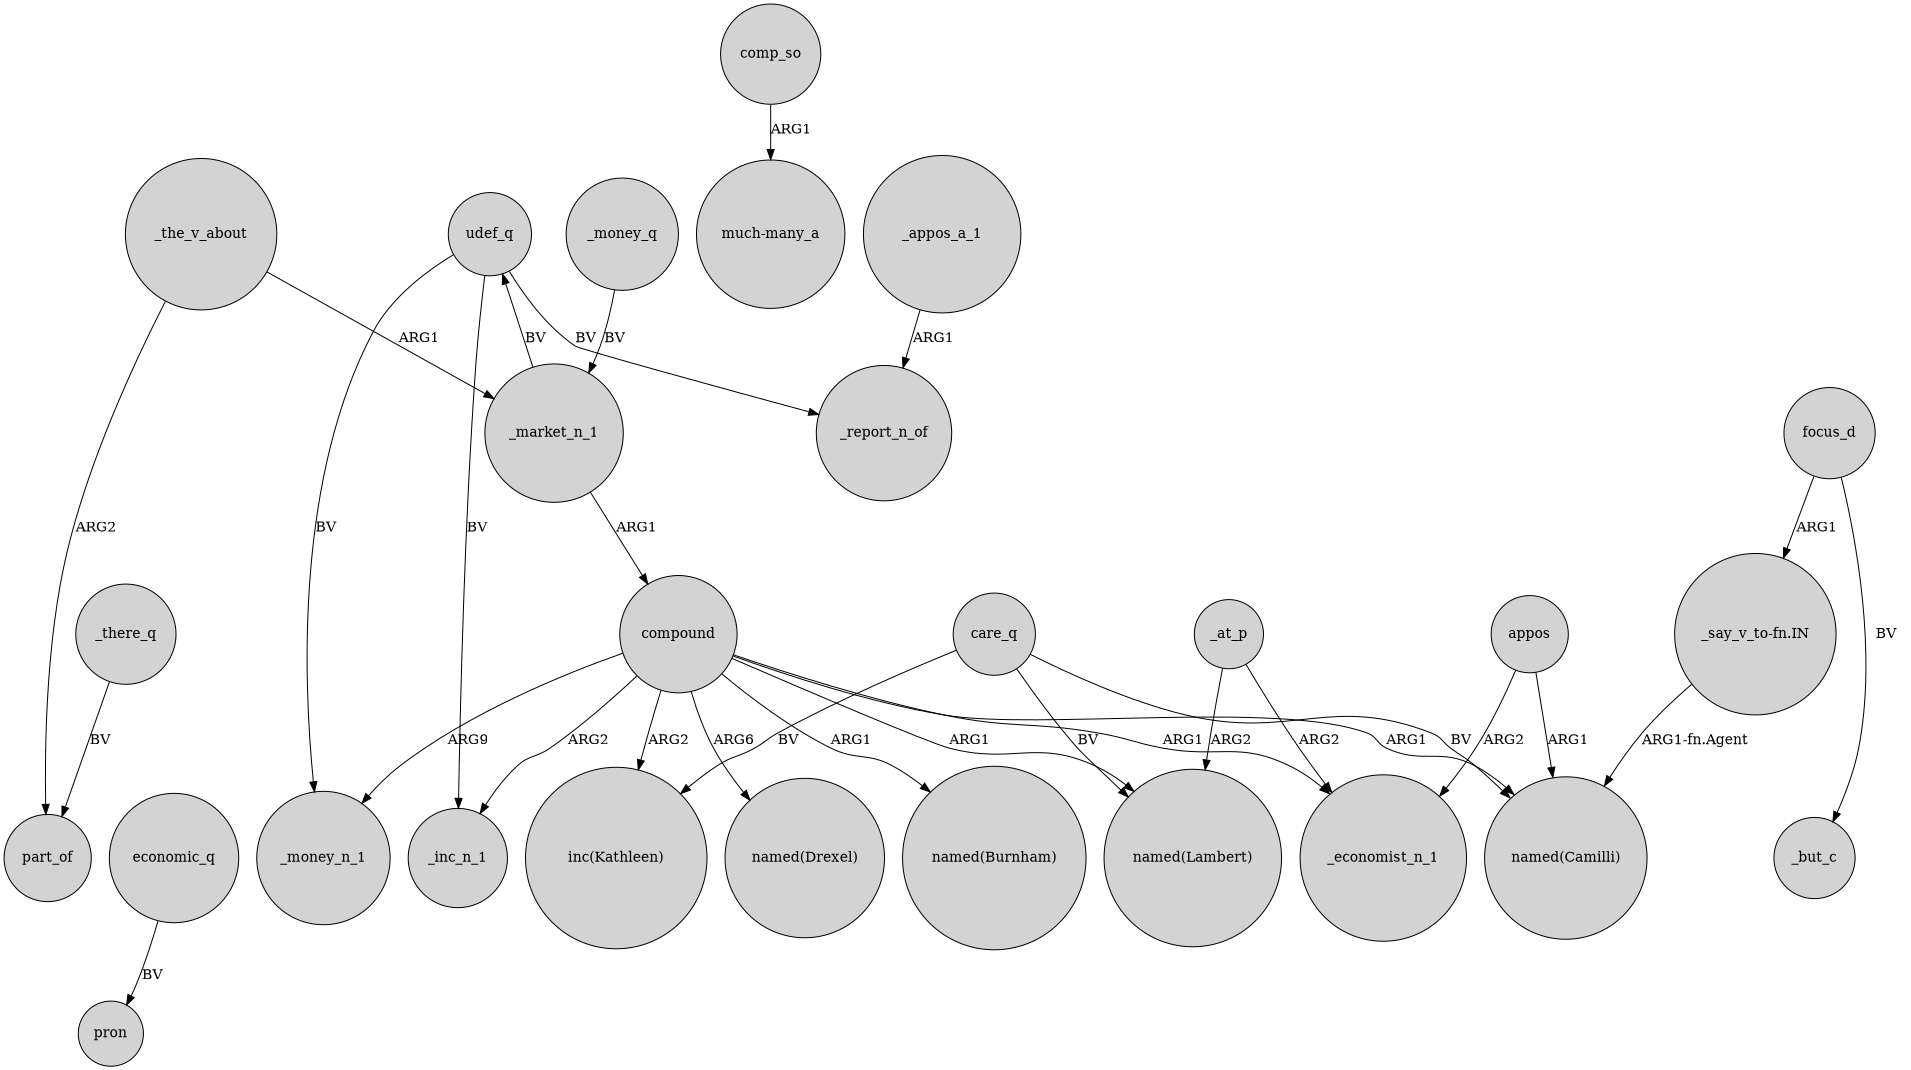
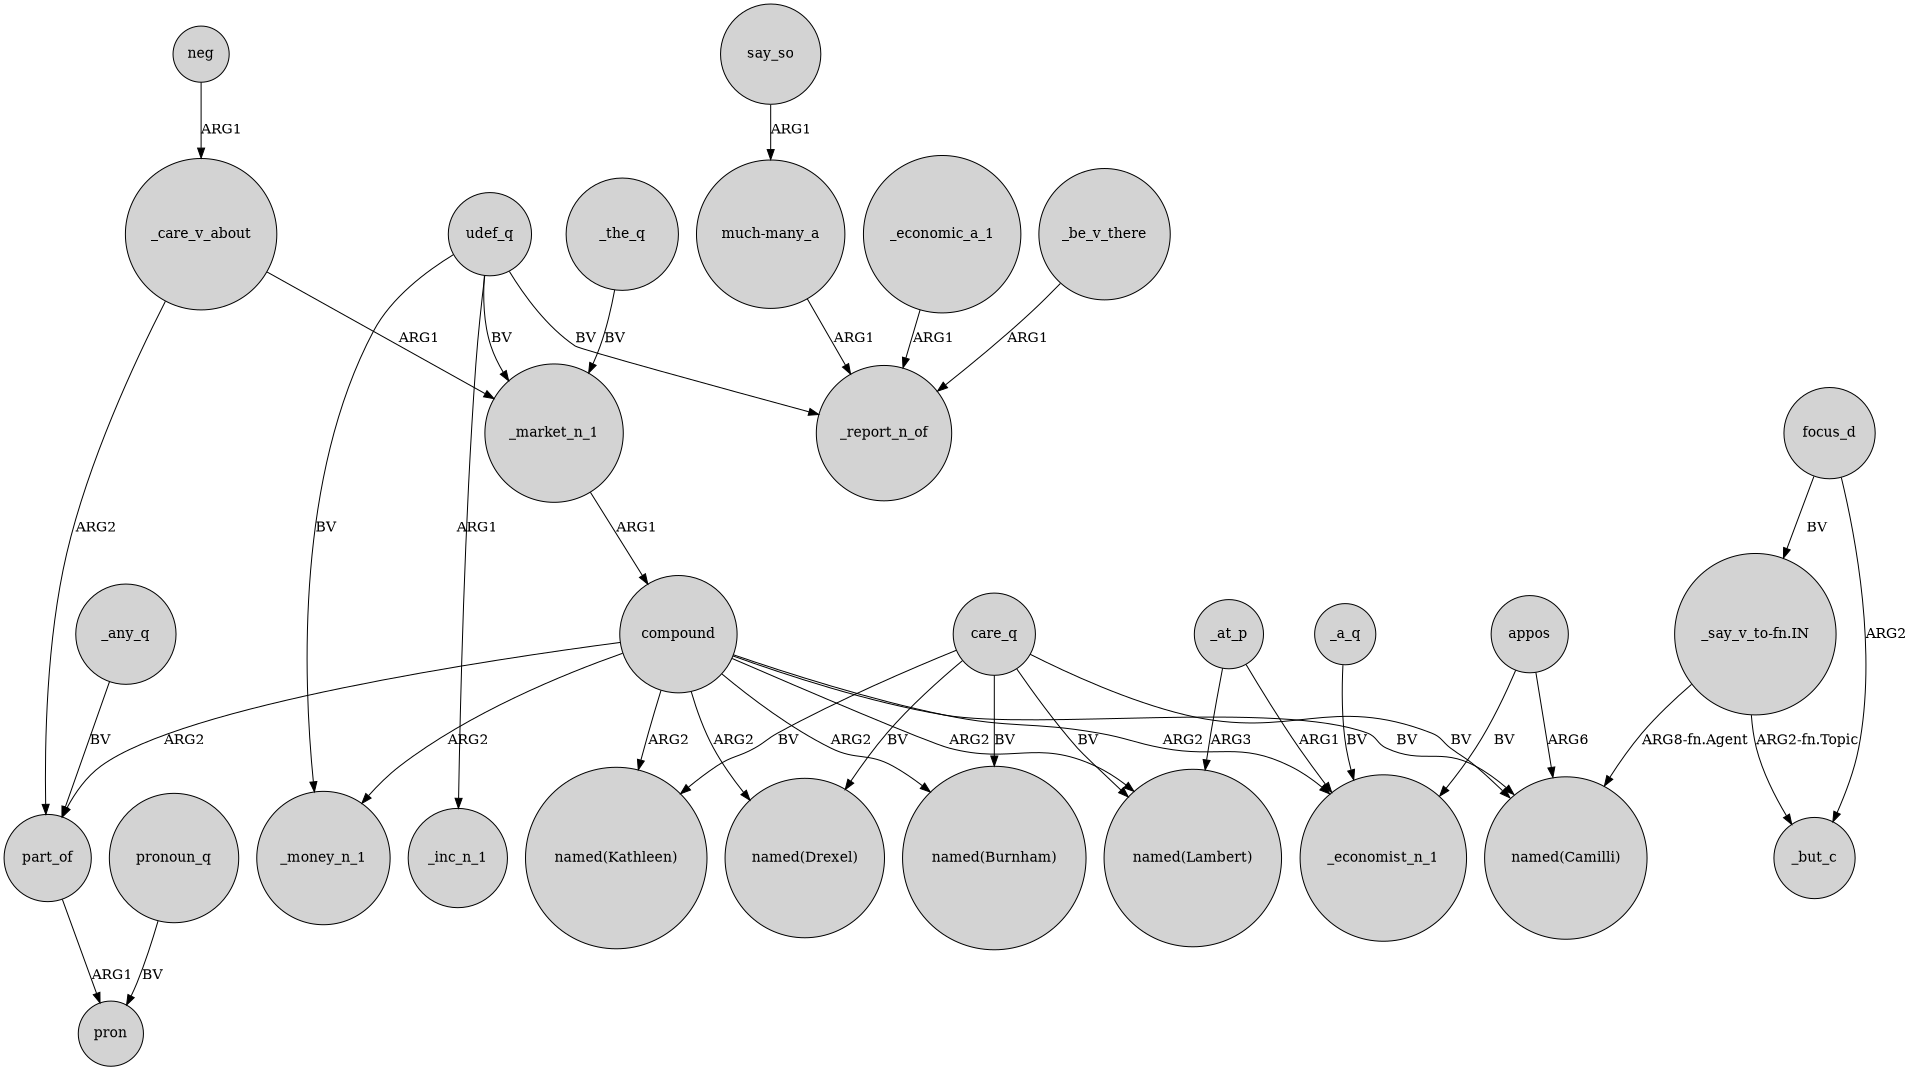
node "neg": added
node "comp_so": label "comp_so" -> "say_so"
node "_the_v_about": label "_the_v_about" -> "_care_v_about"
node "_money_q": label "_money_q" -> "_the_q"
node "_appos_a_1": label "_appos_a_1" -> "_economic_a_1"
node "_be_v_there": added
edge "_market_n_1" -> "udef_q": reversed
edge "much-many_a" -> "_report_n_of": added, label "ARG1"
edge "udef_q" -> "_inc_n_1": label "BV" -> "ARG1"
edge "focus_d" -> "_say_v_to-fn.IN": label "ARG1" -> "BV"
node "_there_q": label "_there_q" -> "_any_q"
node "_a_q": added
edge "focus_d" -> "_but_c": label "BV" -> "ARG2"
edge "care_q" -> "named(Burnham)": added, label "BV"
edge "care_q" -> "named(Drexel)": added, label "BV"
edge "compound" -> "_money_n_1": label "ARG9" -> "ARG2"
edge "compound" -> "_inc_n_1": now "compound" -> "part_of"
edge "compound" -> "named(Drexel)": label "ARG6" -> "ARG2"
edge "compound" -> "named(Burnham)": label "ARG1" -> "ARG2"
edge "compound" -> "named(Lambert)": label "ARG1" -> "ARG2"
edge "compound" -> "_economist_n_1": label "ARG1" -> "ARG2"
edge "_at_p" -> "named(Lambert)": label "ARG2" -> "ARG3"
edge "_at_p" -> "_economist_n_1": label "ARG2" -> "ARG1"
edge "compound" -> "named(Camilli)": label "ARG1" -> "BV"
edge "appos" -> "_economist_n_1": label "ARG2" -> "BV"
edge "appos" -> "named(Camilli)": label "ARG1" -> "ARG6"
edge "_say_v_to-fn.IN" -> "named(Camilli)": label "ARG1-fn.Agent" -> "ARG8-fn.Agent"
edge "_say_v_to-fn.IN" -> "_but_c": added, label "ARG2-fn.Topic"
node "economic_q": label "economic_q" -> "pronoun_q"
node "inc(Kathleen)": label "inc(Kathleen)" -> "named(Kathleen)"
edge "part_of" -> "pron": added, label "ARG1"
